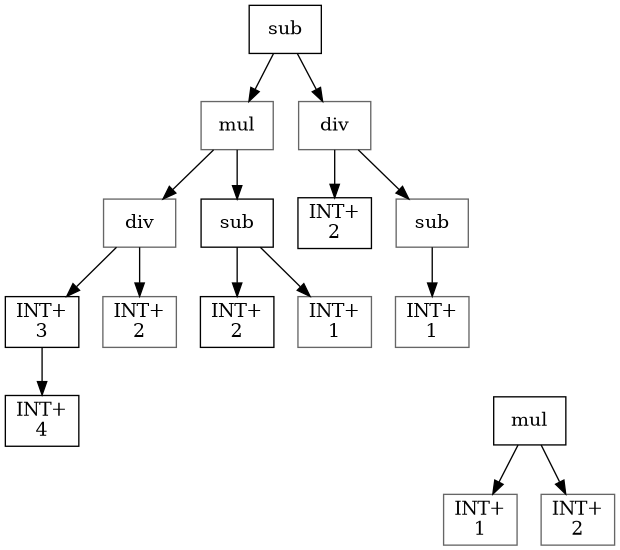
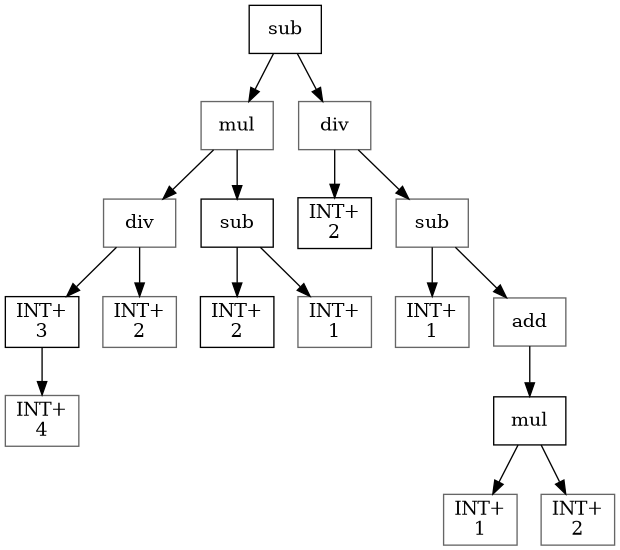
node "add": added
node "INT+ 4": color black -> gray40
